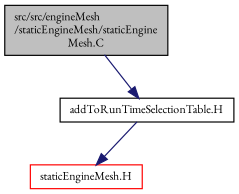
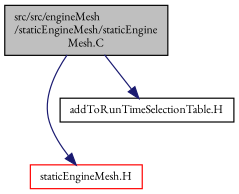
edge "addToRunTimeSelectionTable.H" -> "staticEngineMesh.H": now "src/src/engineMesh /staticEngineMesh/staticEngine Mesh.C" -> "staticEngineMesh.H"
